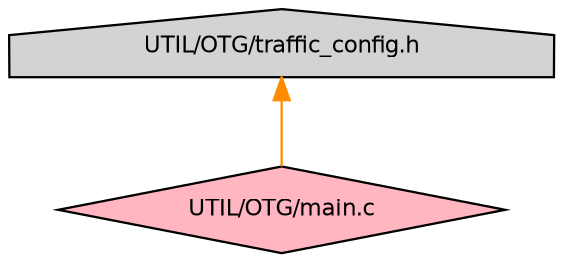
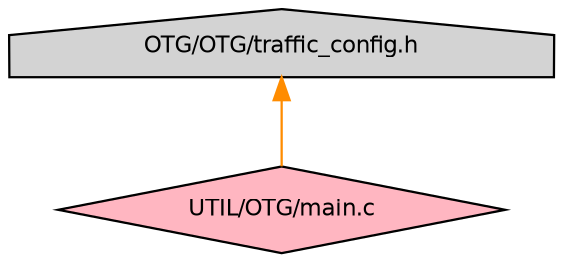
node "UTIL/OTG/traffic_config.h": label "UTIL/OTG/traffic_config.h" -> "OTG/OTG/traffic_config.h"
